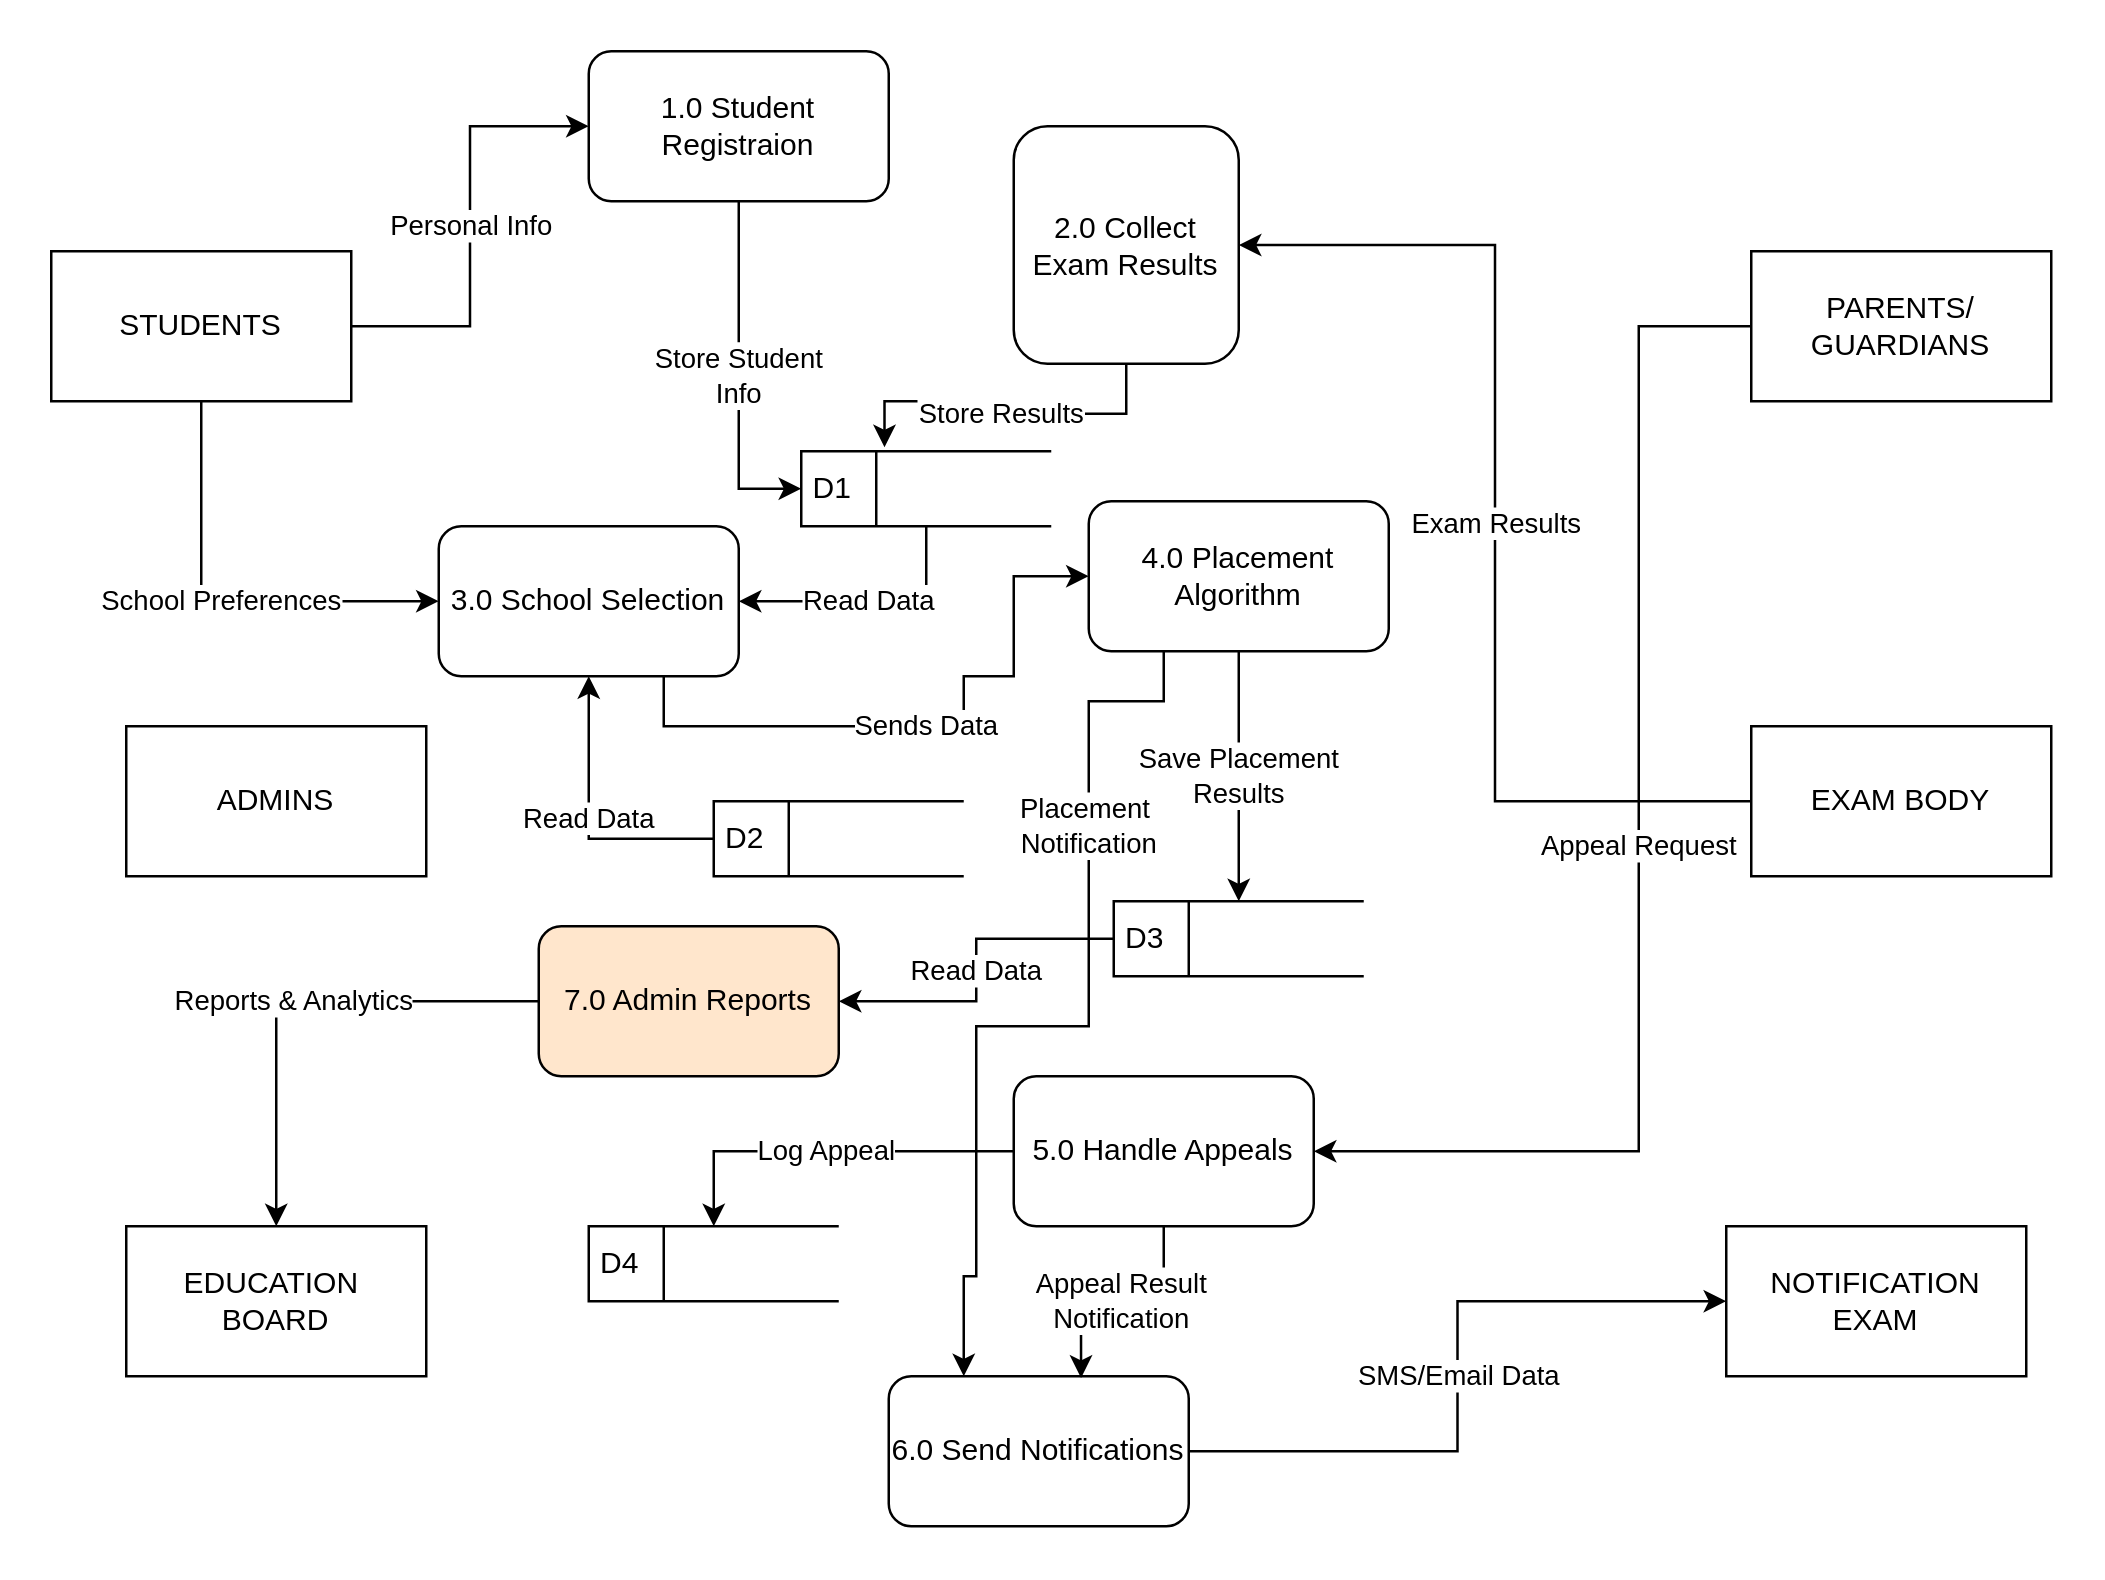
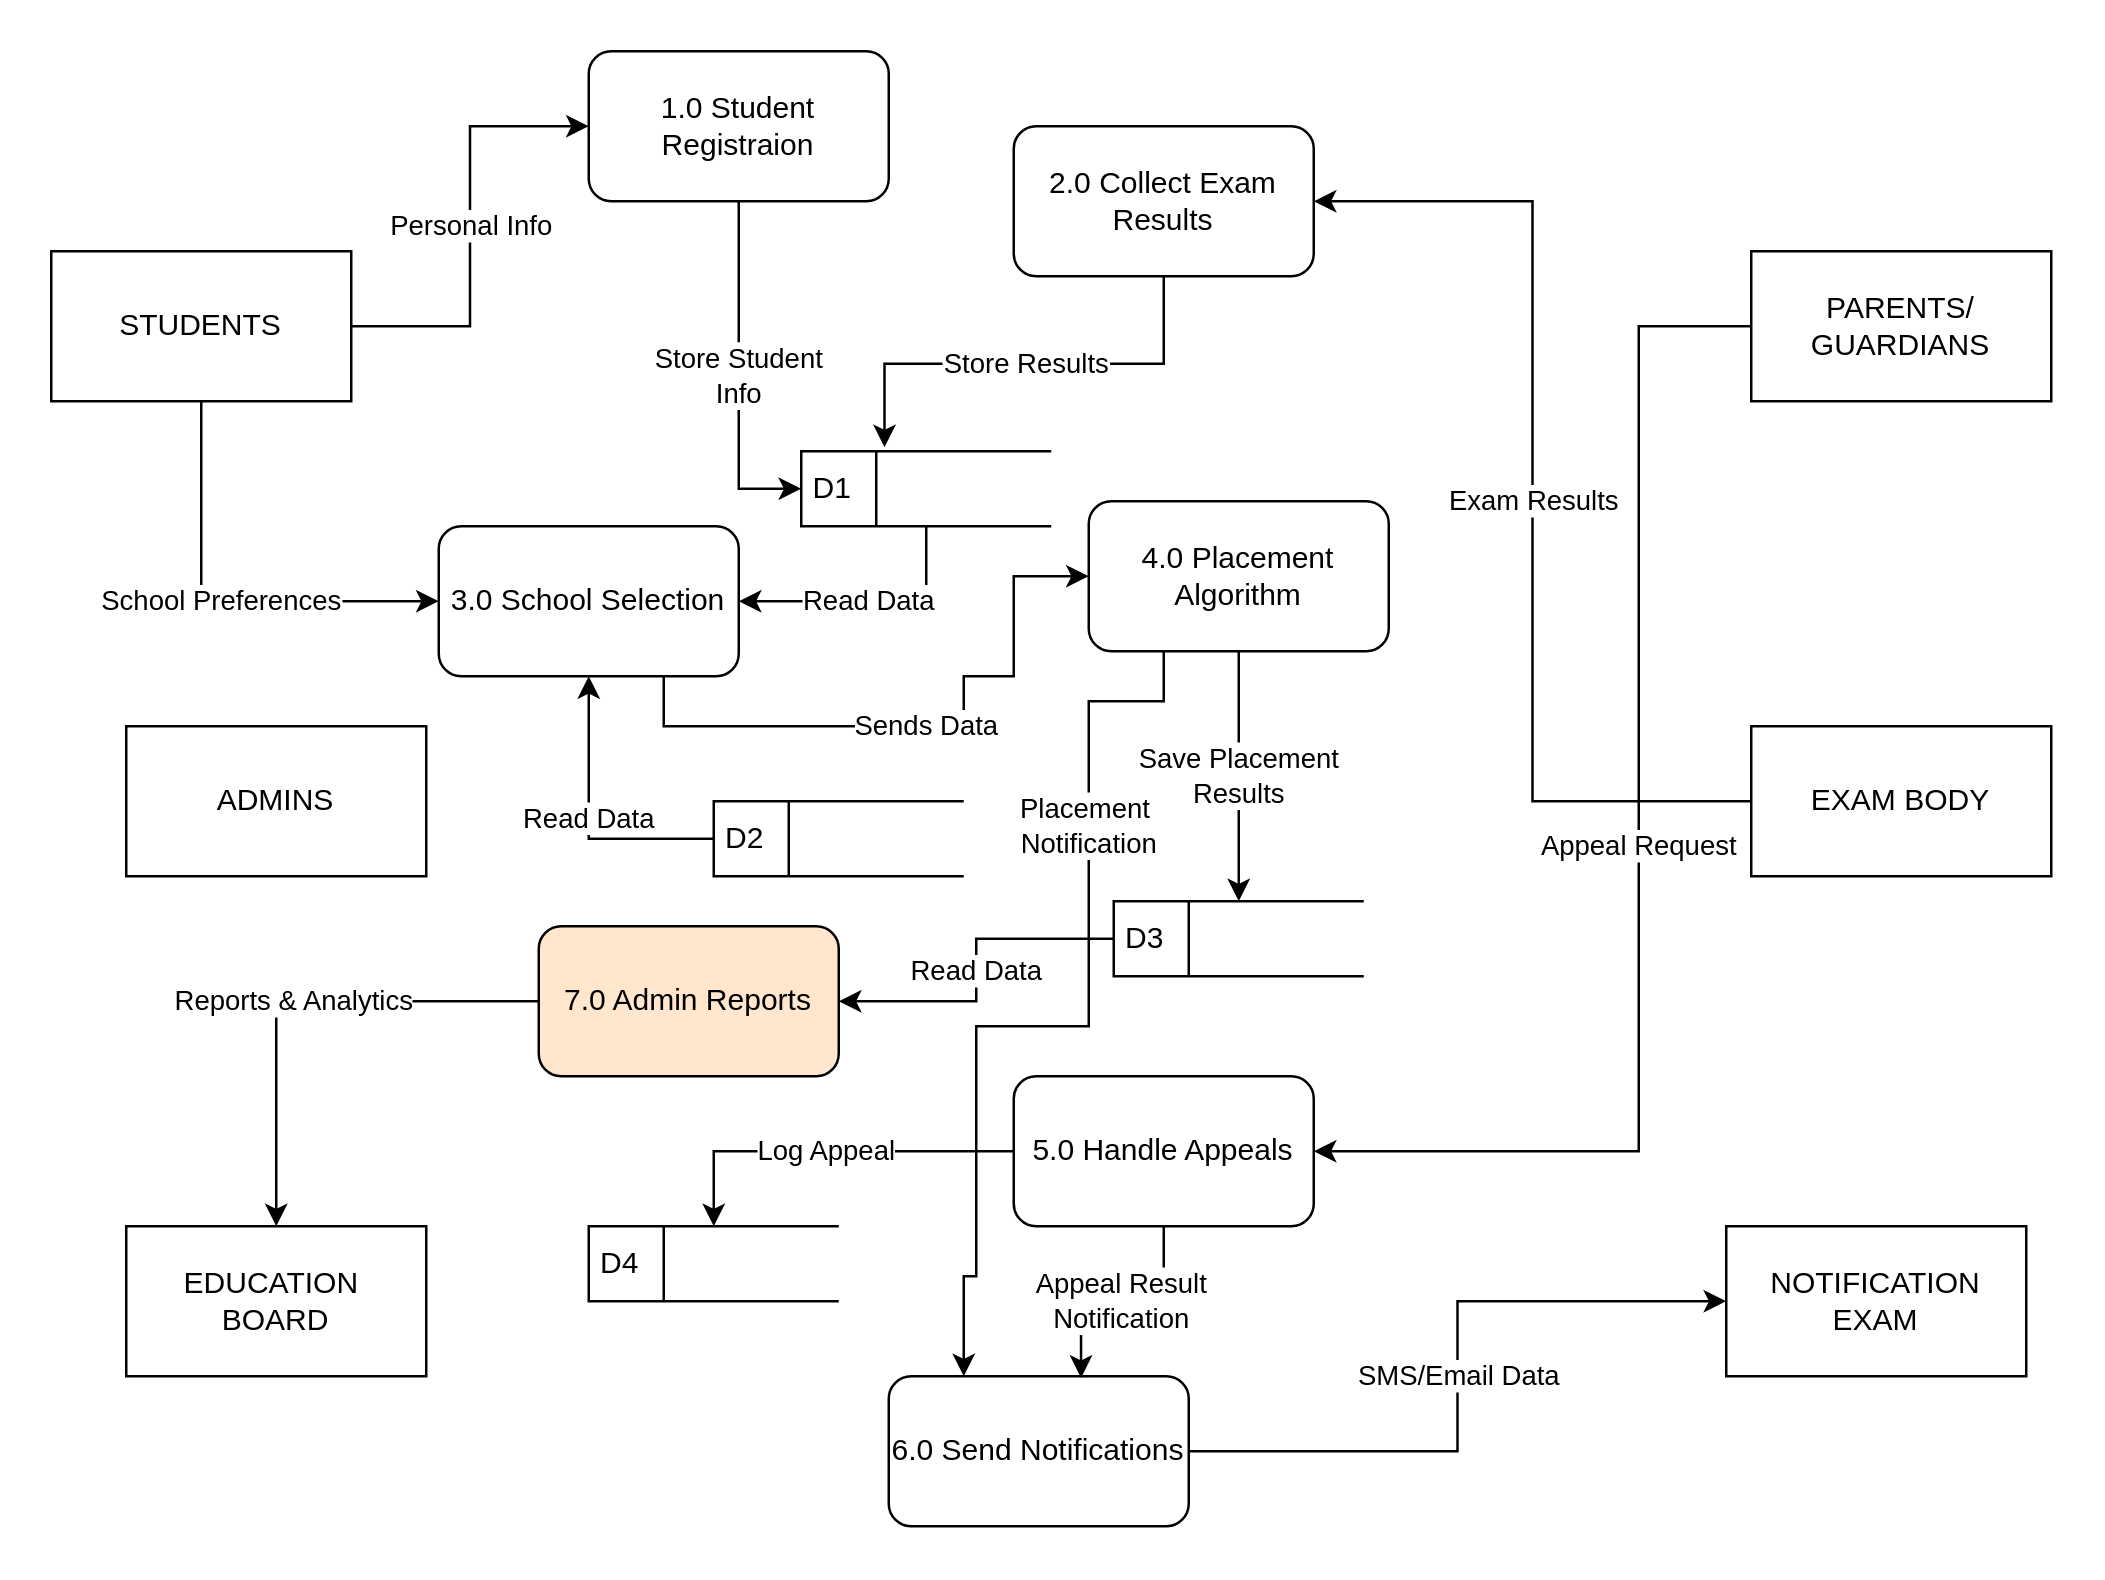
node "2.0 Collect Exam Results": size 225x238 -> 300x150
